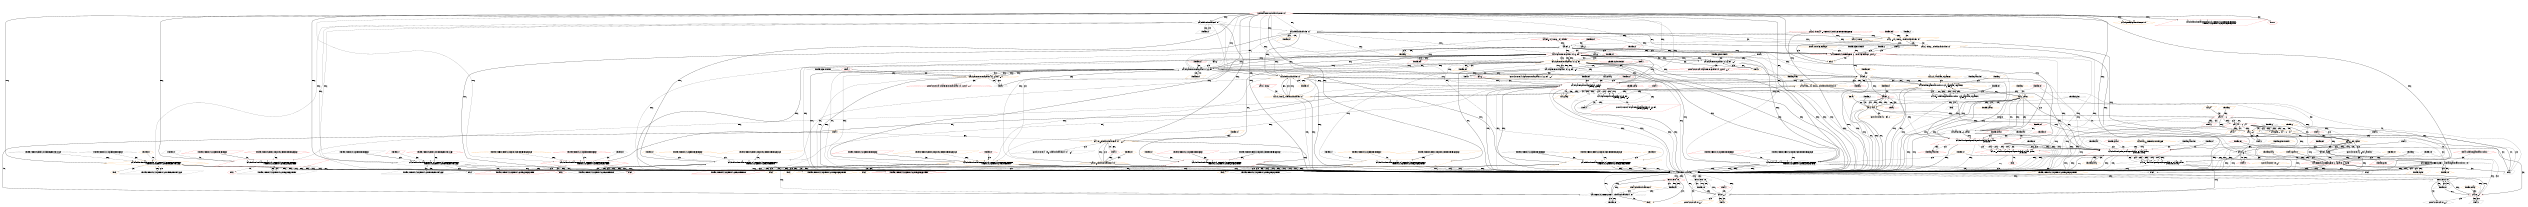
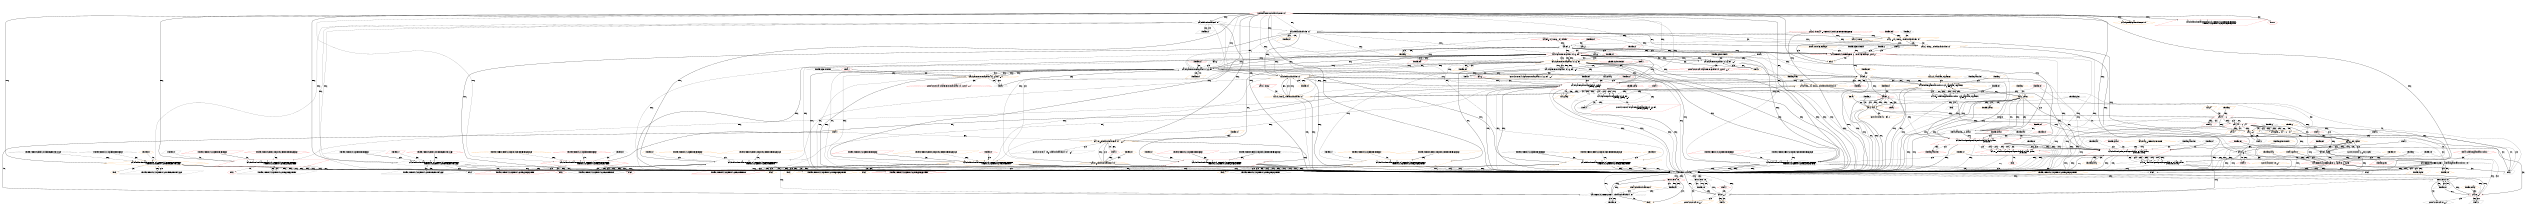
node "(Call,params_len = p - params)": label "(Call,params_len = p - params)" -> "(Literal,params_len = p - params)"
node "(Call,md_alg != MBEDTLS_MD_MESSAGE)": label "(Call,md_alg != MBEDTLS_MD_MESSAGE)" -> "(Call,md_alg != MBEDTLS_MD_NONE)"
node "(ControlStructure,if( p != end - parse_len ))": label "(ControlStructure,if( p != end - parse_len ))" -> "(ControlStructure,if( p != end - sig_len ))"
